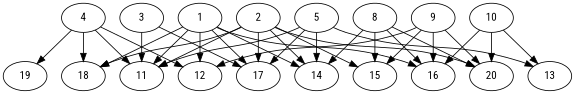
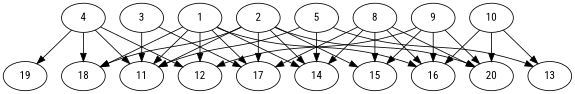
edge "5" -> "17": now "8" -> "17"
